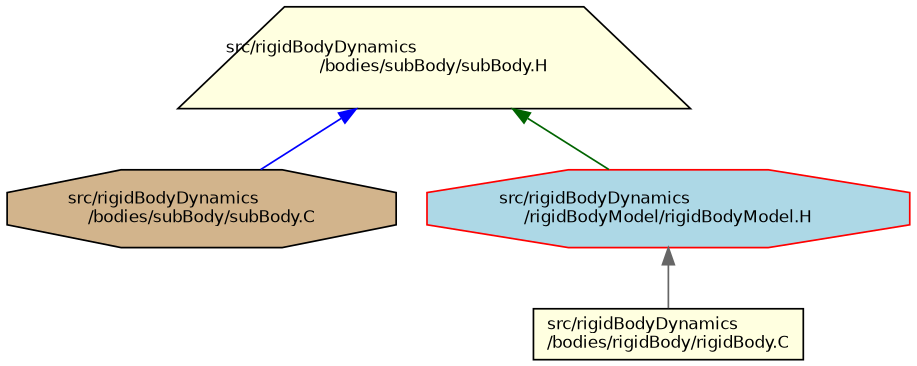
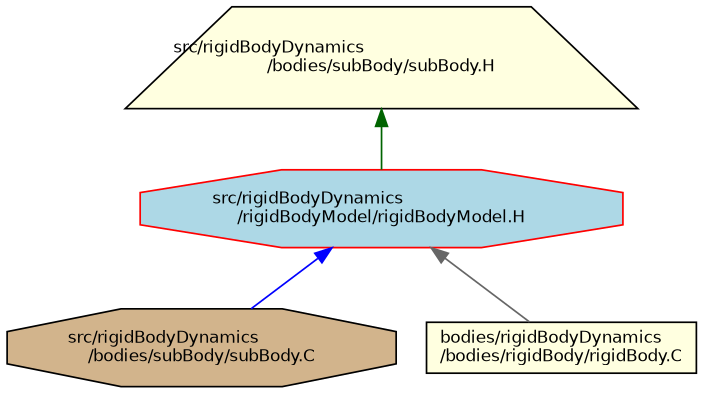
edge "src/rigidBodyDynamics /bodies/subBody/subBody.C" -> "src/rigidBodyDynamics /bodies/subBody/subBody.H": now "src/rigidBodyDynamics /bodies/subBody/subBody.C" -> "src/rigidBodyDynamics /rigidBodyModel/rigidBodyModel.H"
node "src/rigidBodyDynamics /bodies/rigidBody/rigidBody.C": label "src/rigidBodyDynamics /bodies/rigidBody/rigidBody.C" -> "bodies/rigidBodyDynamics /bodies/rigidBody/rigidBody.C"
